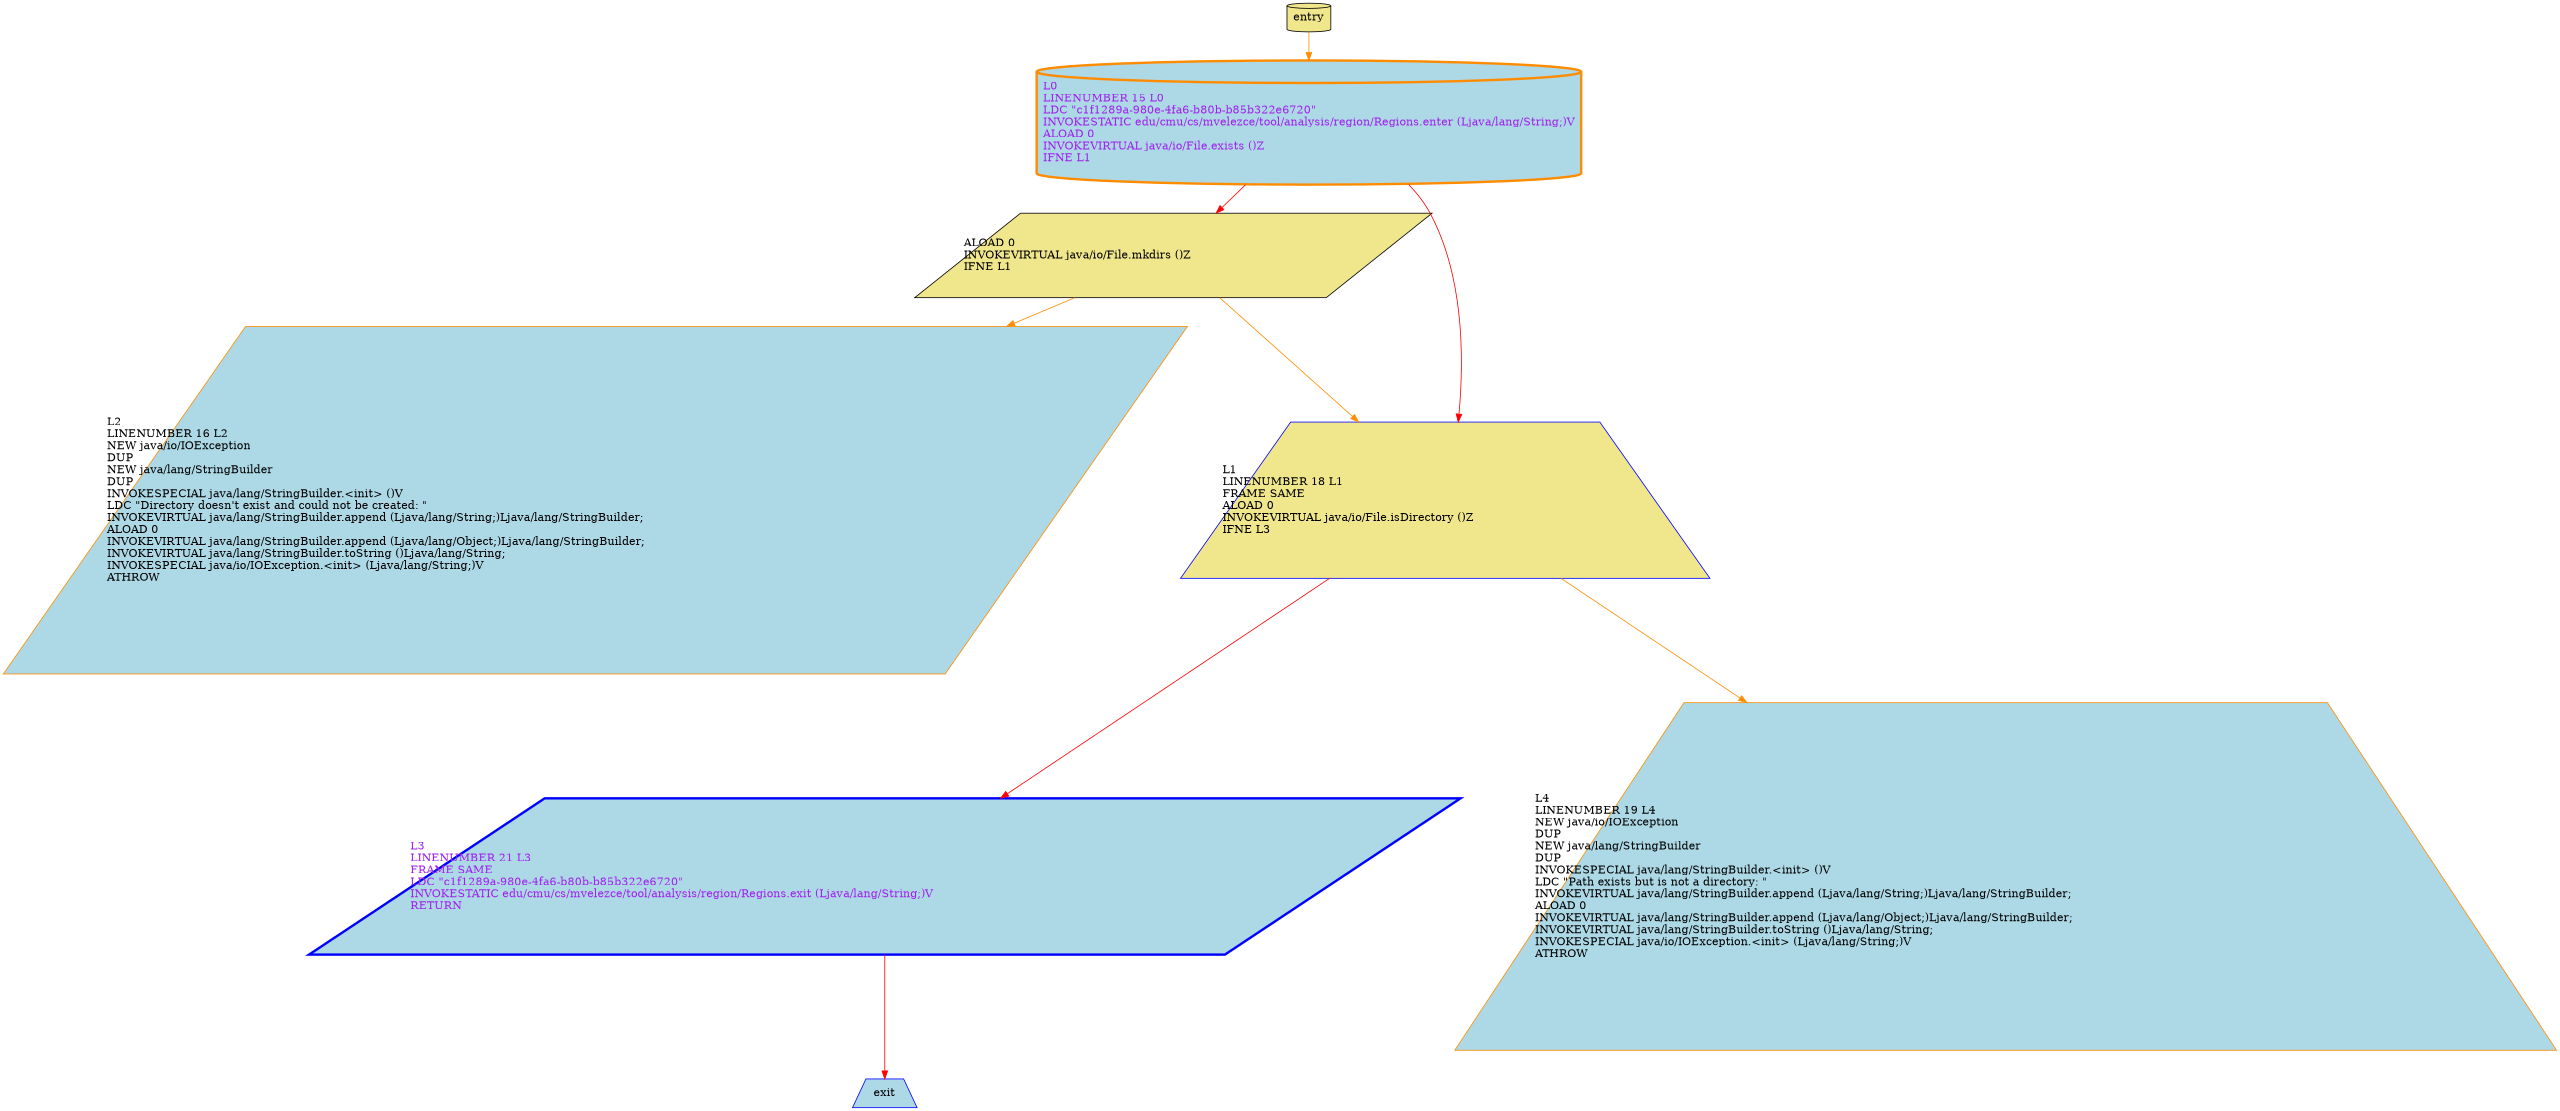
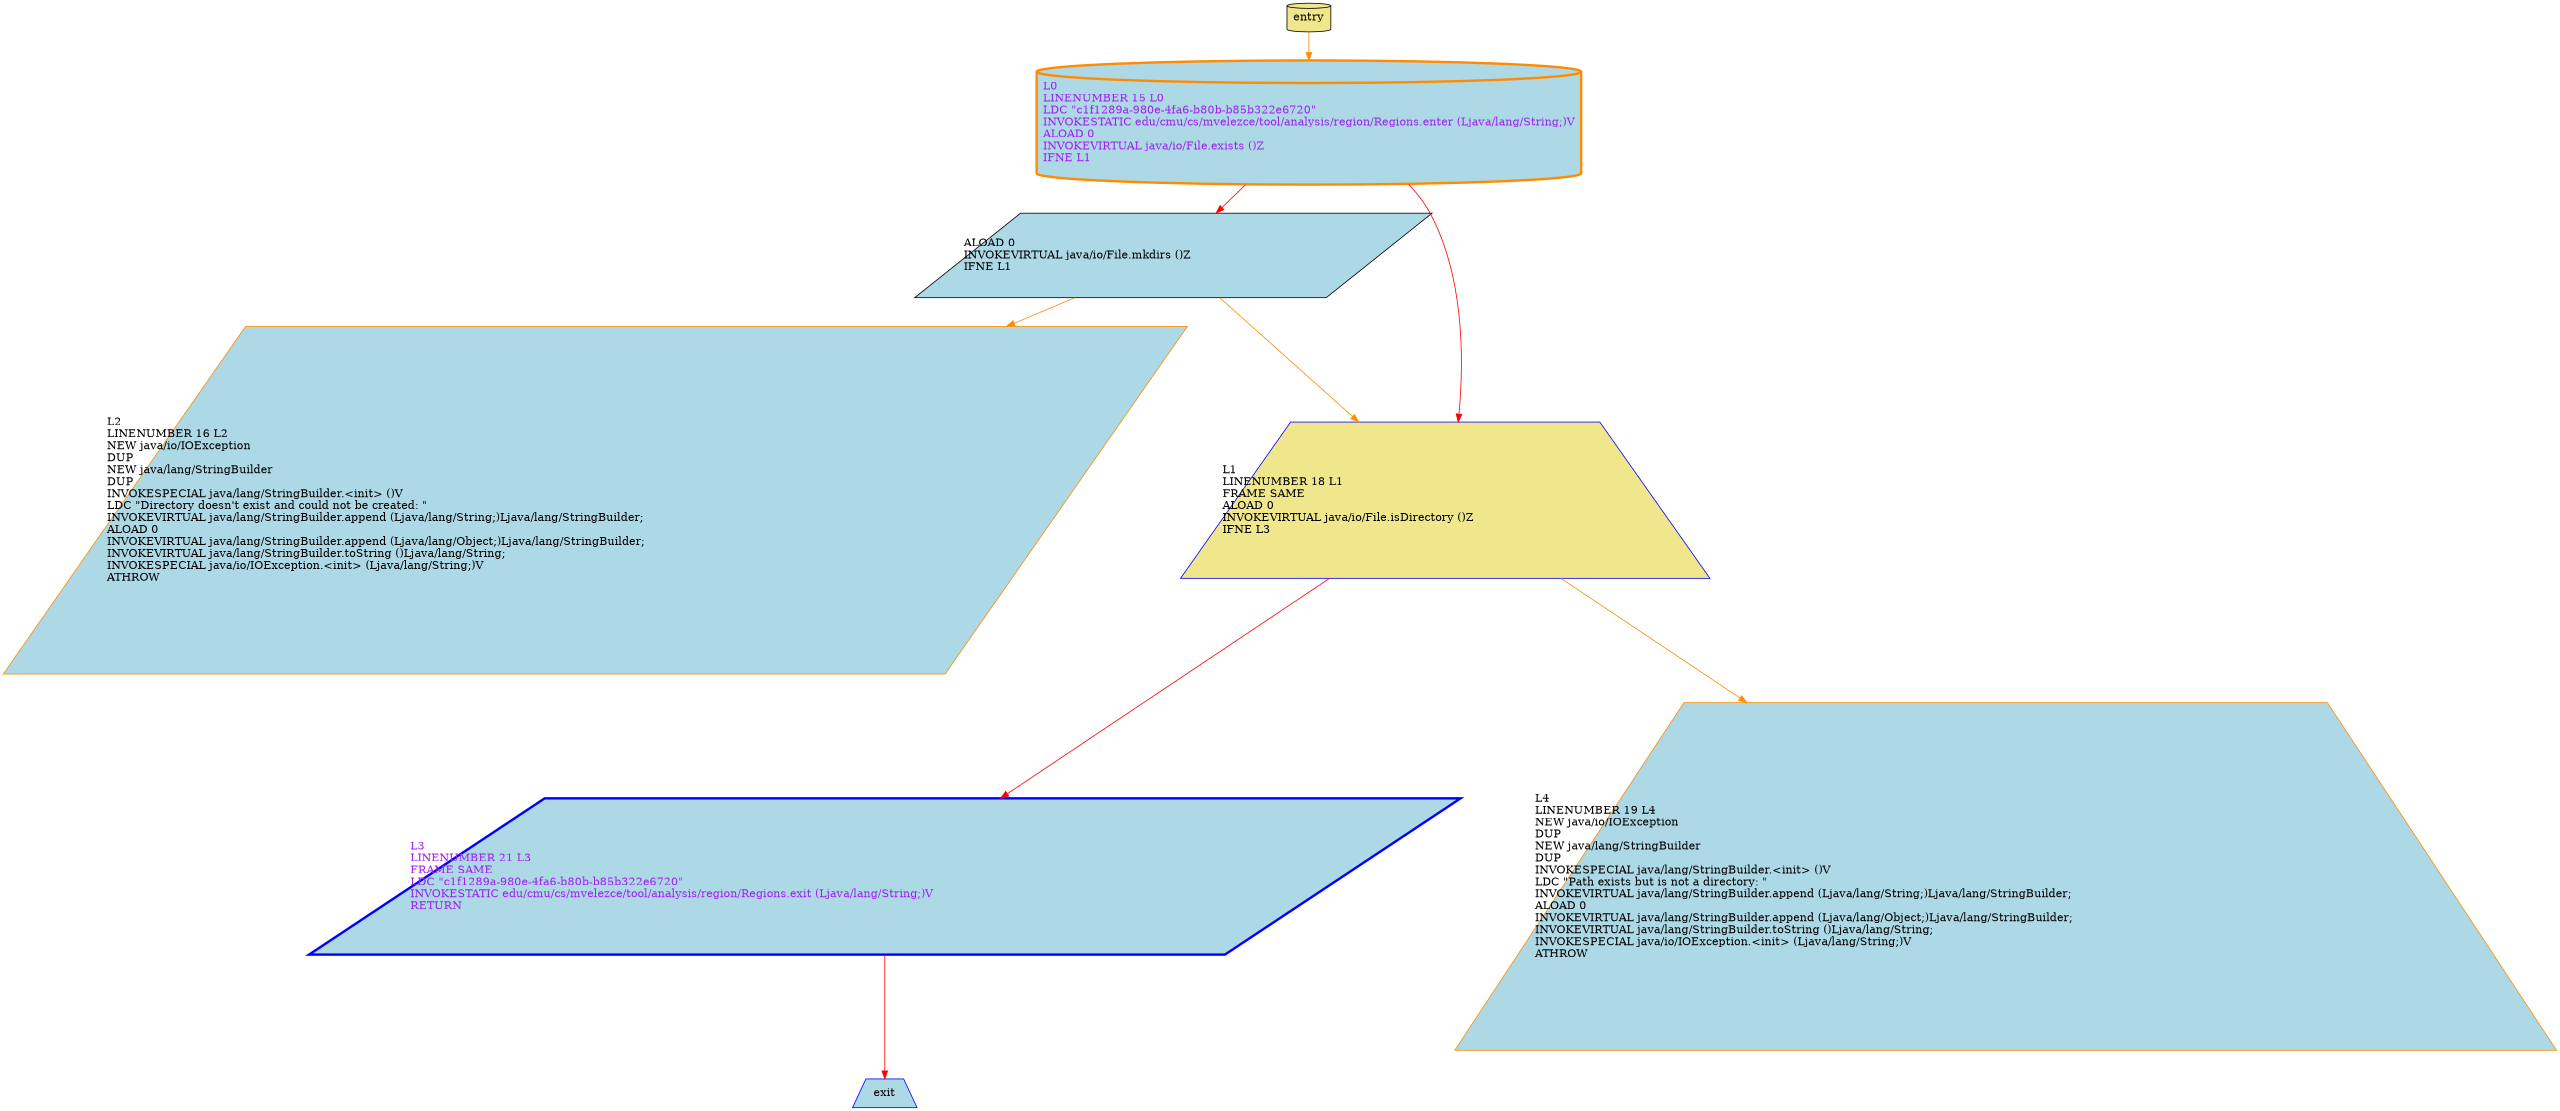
node "ALOAD 0 INVOKEVIRTUAL java/io/File.mkdirs ()Z IFNE L1": fillcolor khaki -> lightblue
